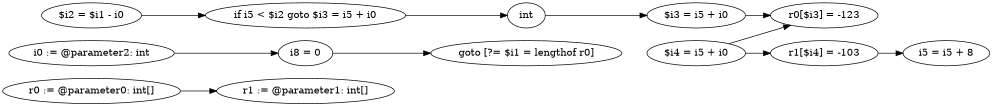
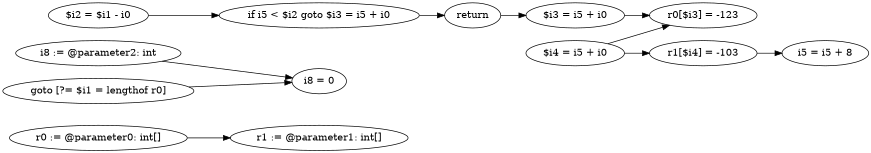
node "int": label "int" -> "return"
node "i0 := @parameter2: int": label "i0 := @parameter2: int" -> "i8 := @parameter2: int"
edge "i8 = 0" -> "goto [?= $i1 = lengthof r0]": reversed
